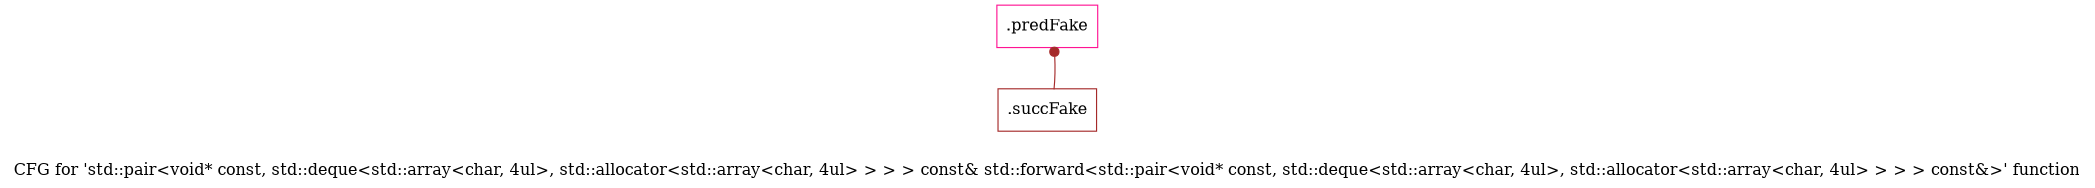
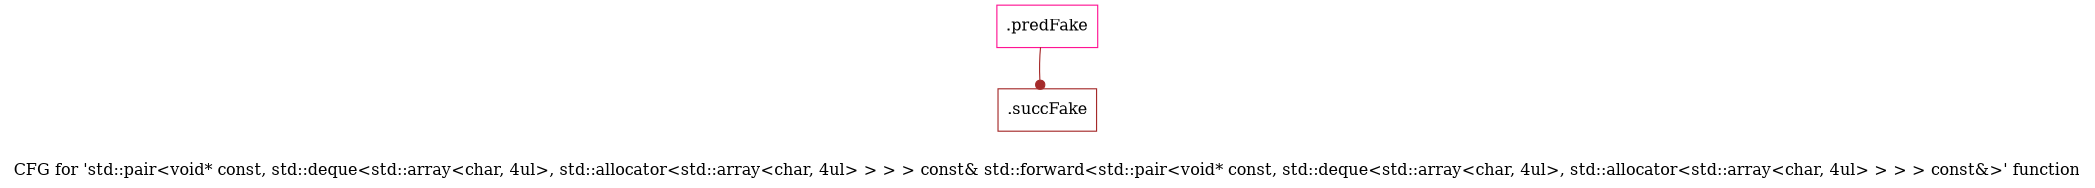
edge ".succFake" -> ".predFake": reversed
